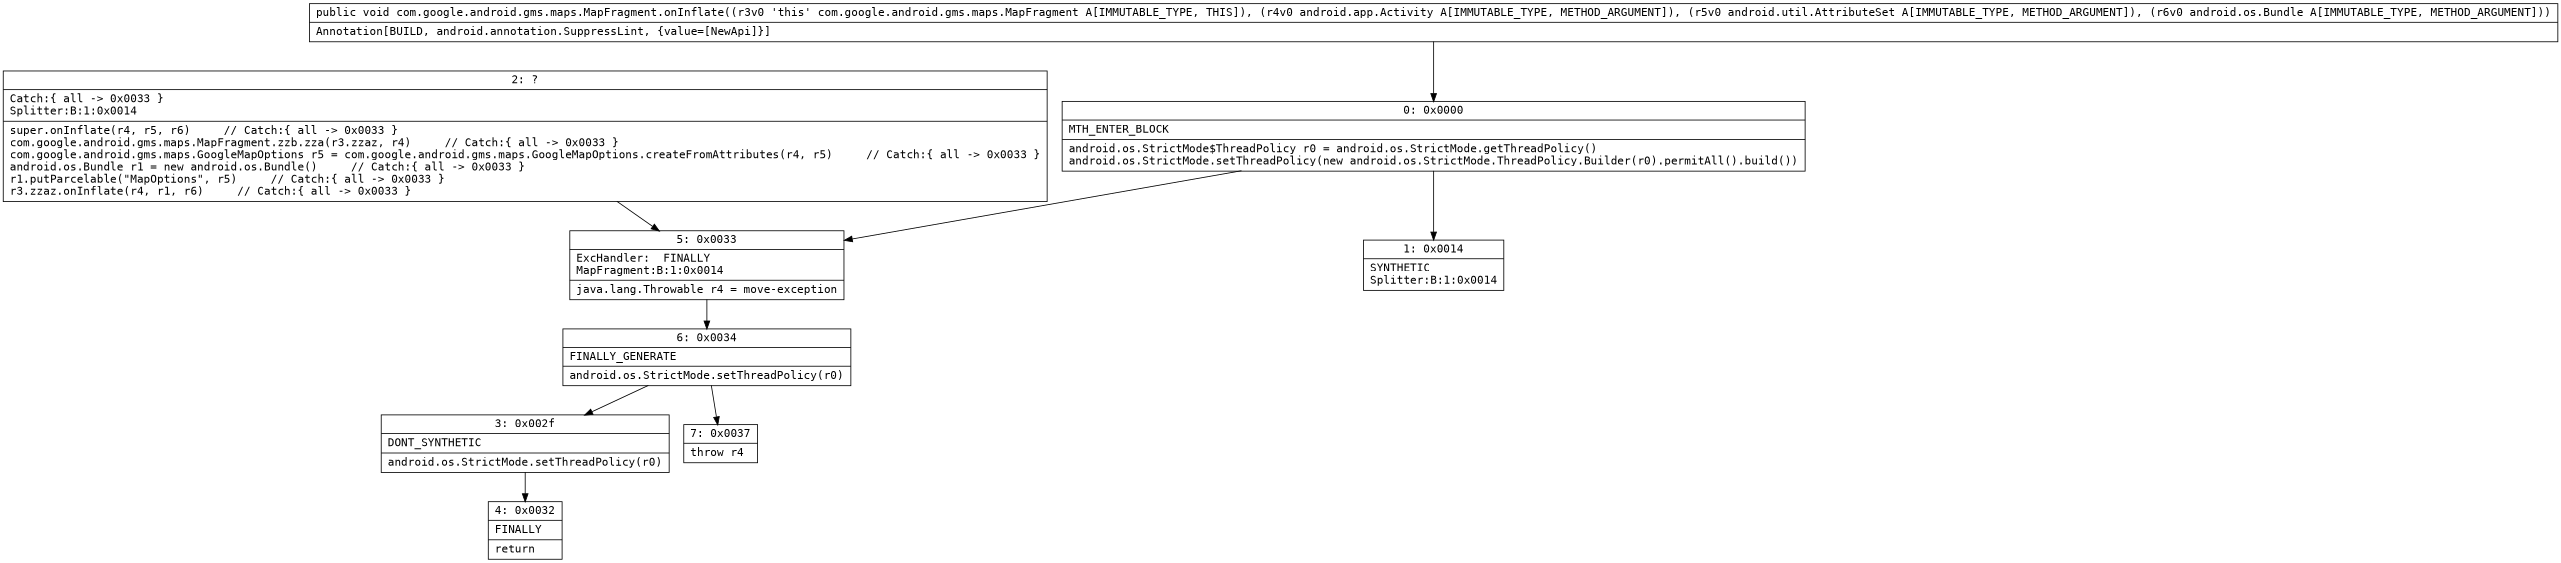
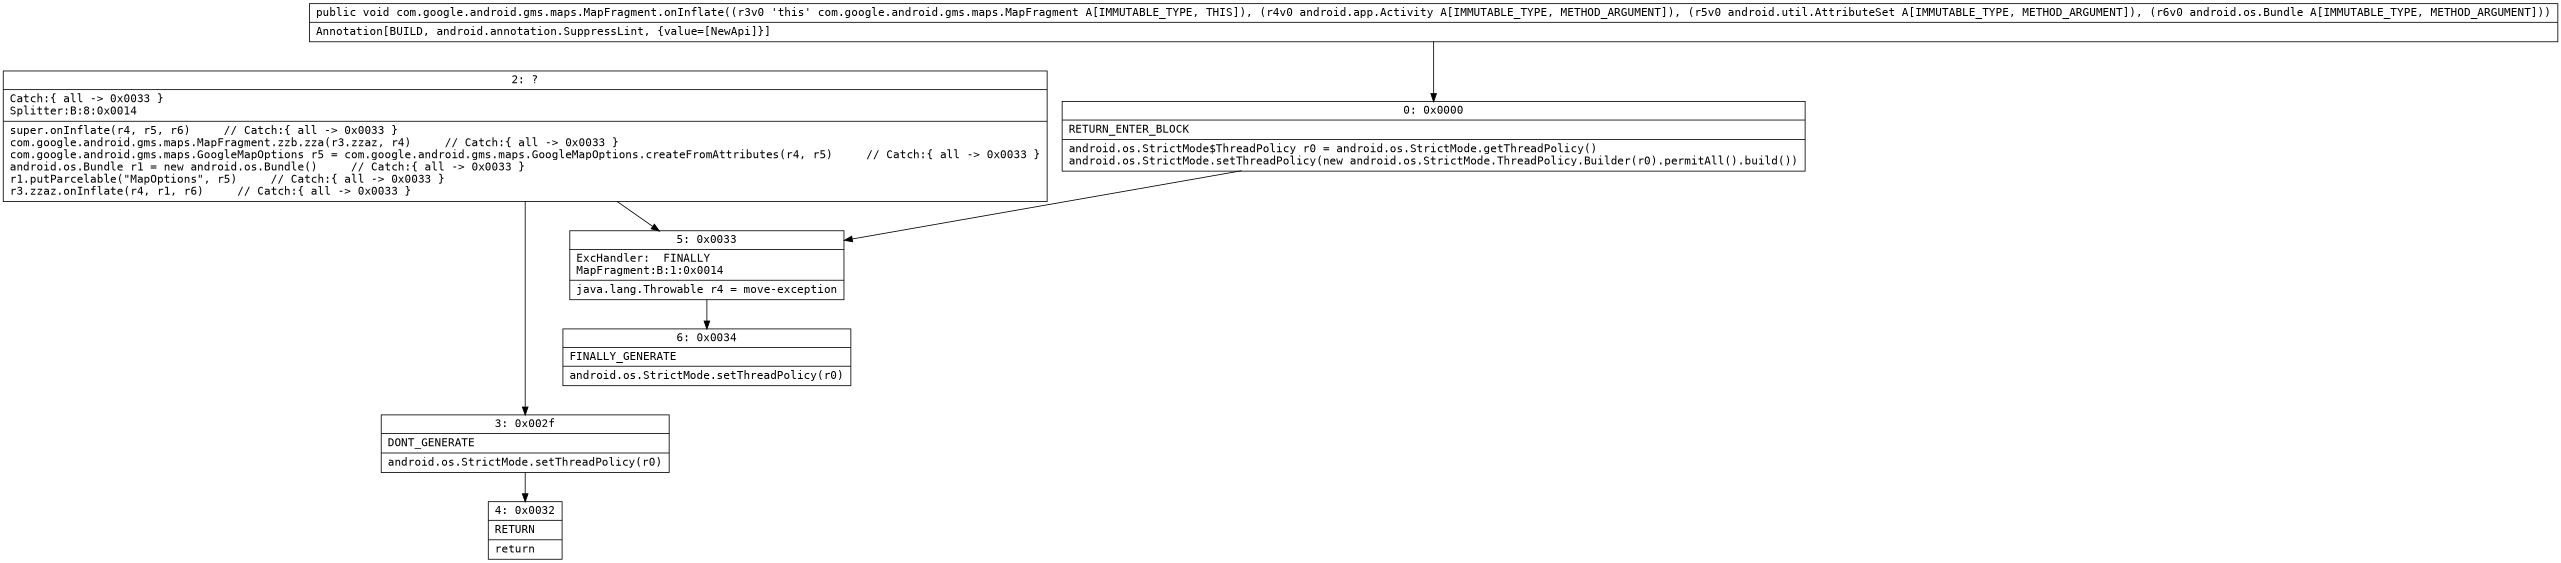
node "2: ?": text "Splitter:B:1:0x0014" -> "Splitter:B:8:0x0014"
node "0: 0x0000": text "MTH_ENTER_BLOCK" -> "RETURN_ENTER_BLOCK"
node "1: 0x0014": removed
edge "6: 0x0034" -> "3: 0x002f": now "2: ?" -> "3: 0x002f"
node "3: 0x002f": text "DONT_SYNTHETIC" -> "DONT_GENERATE"
node "7: 0x0037": removed
node "4: 0x0032": text "FINALLY" -> "RETURN"
